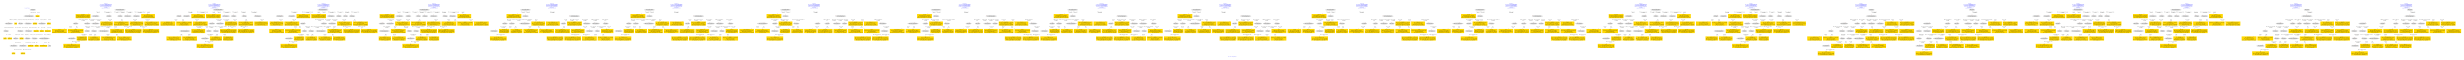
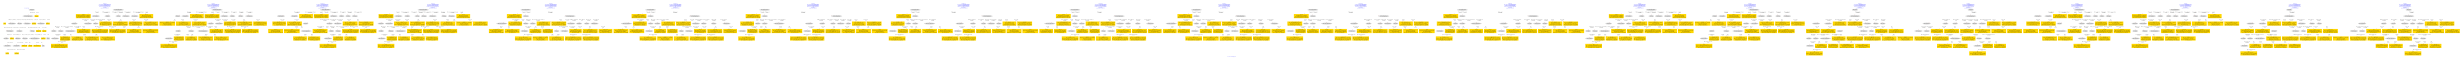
node "dimensions_inch": removed
node "medium": fillcolor gold -> lightgray
